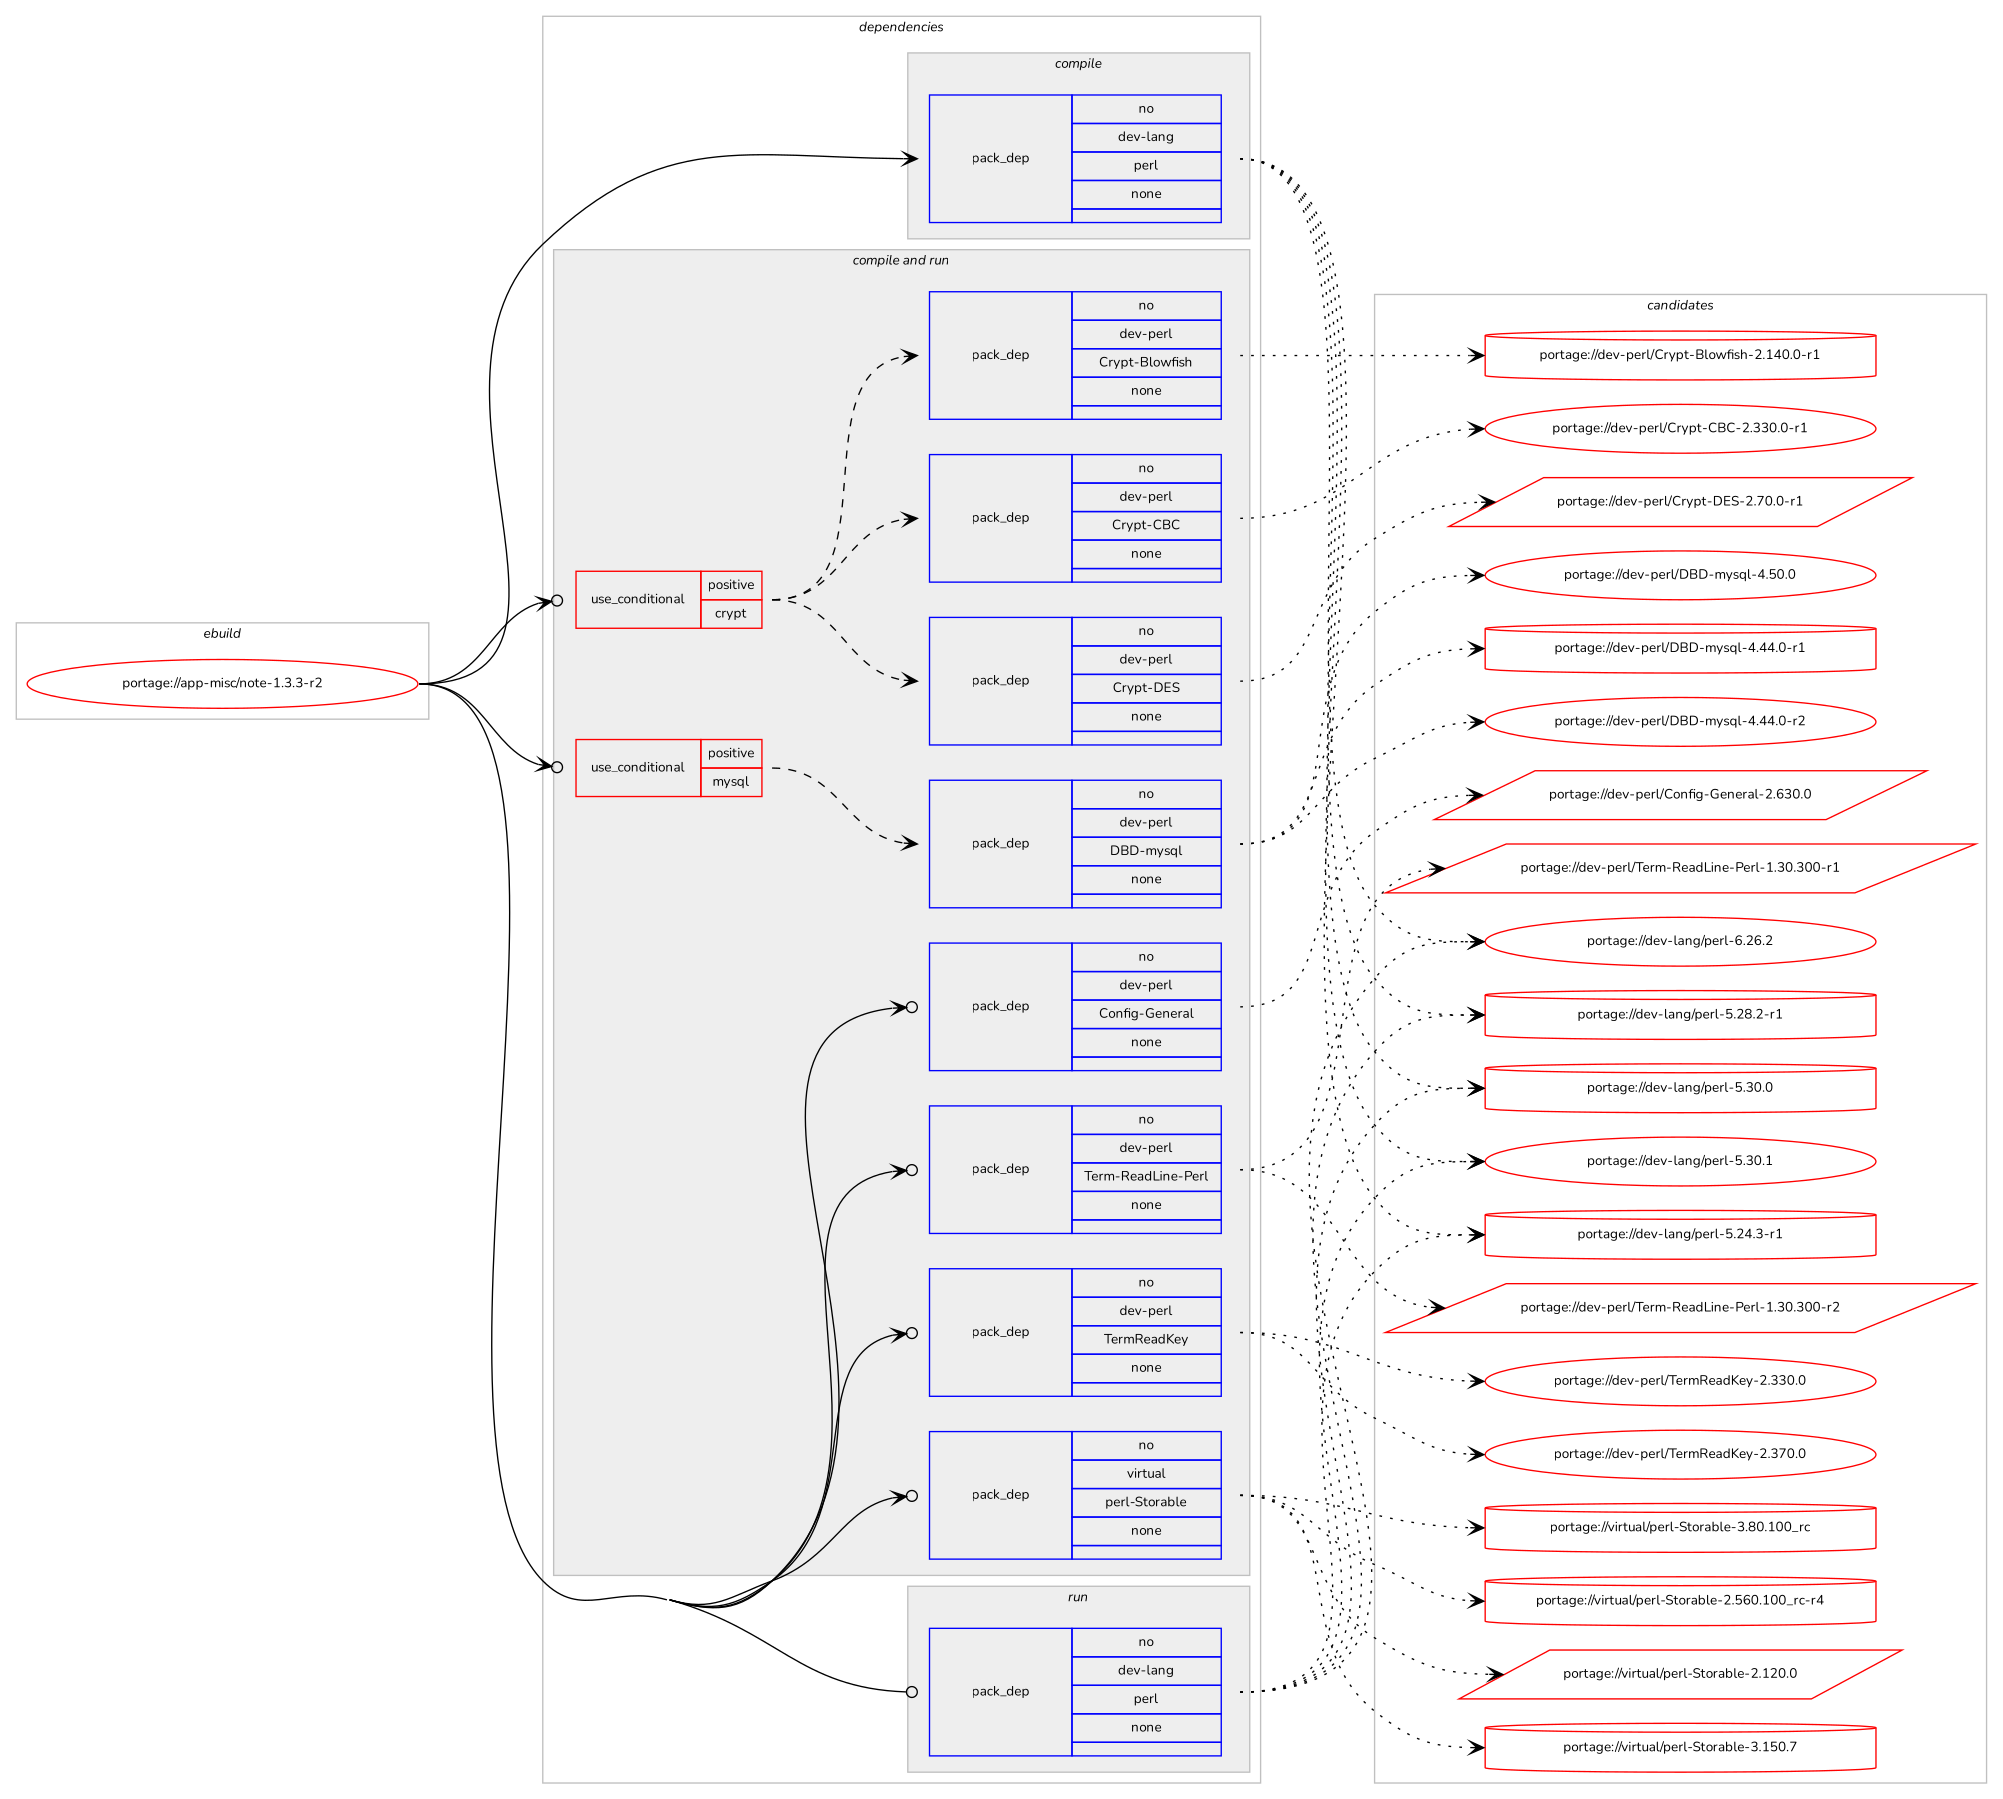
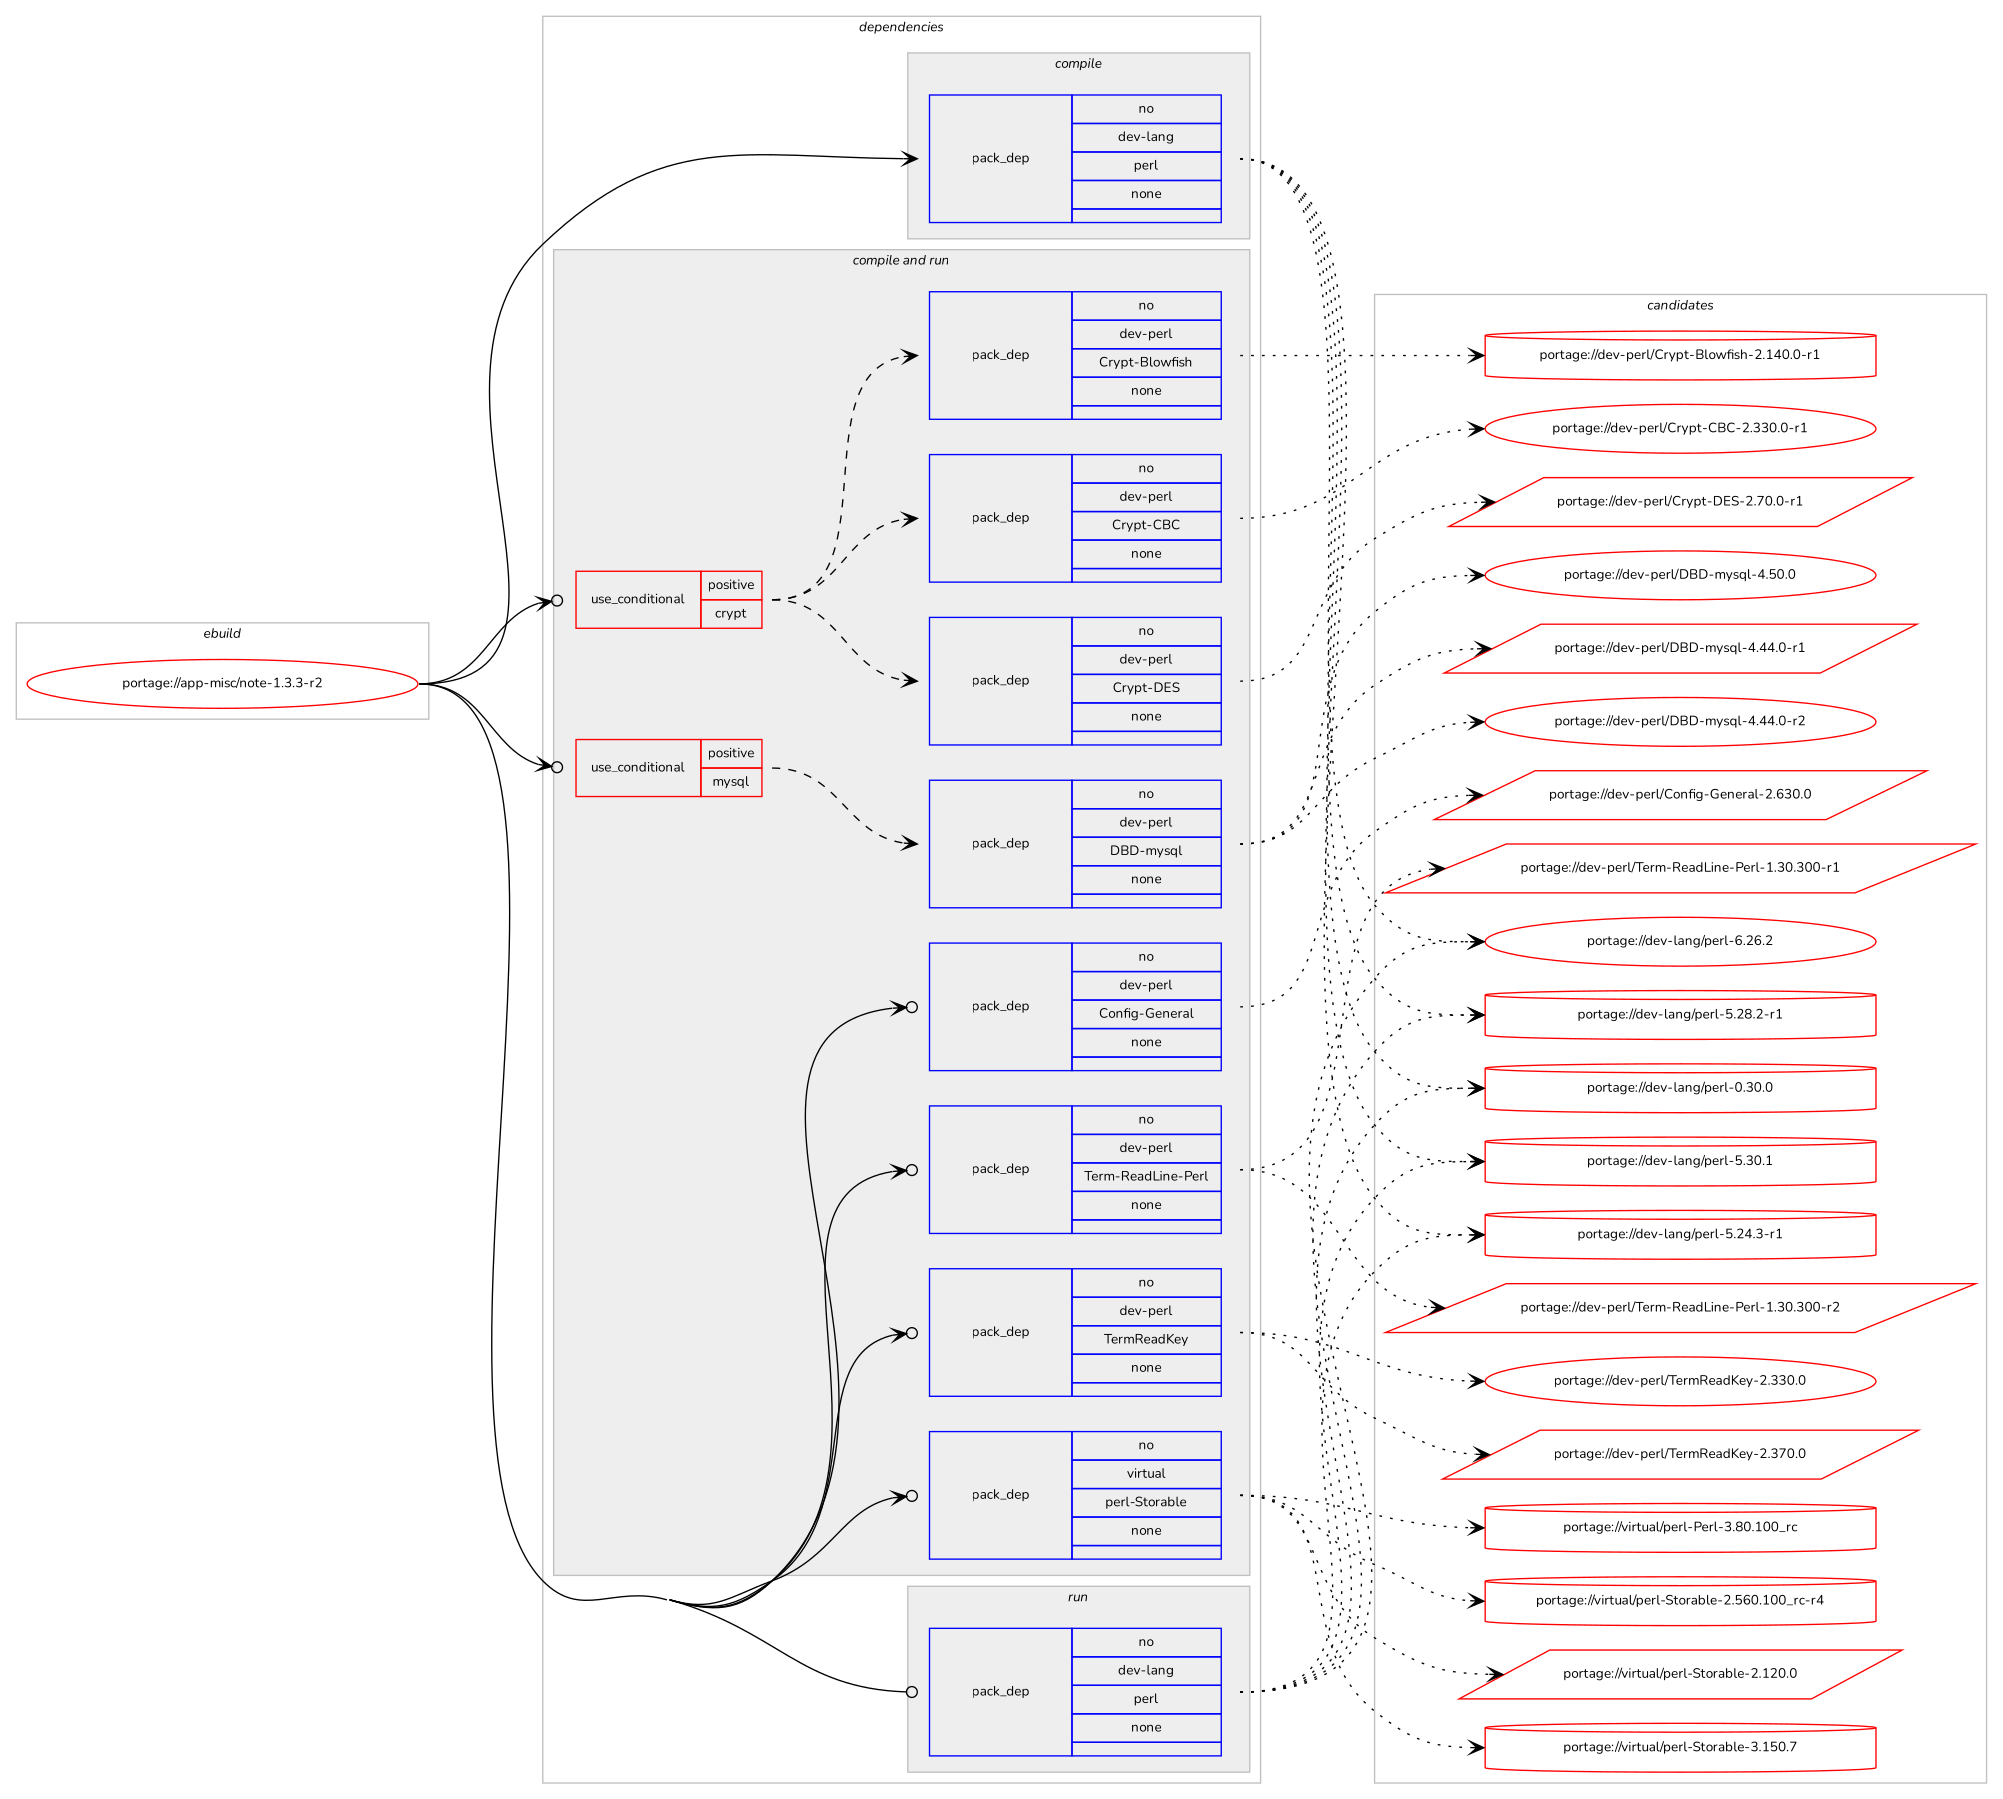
node "portage://dev-perl/DBD-mysql-4.44.0-r1": shape cylinder -> parallelogram
node "portage://dev-lang/perl-5.30.0": label "portage://dev-lang/perl-5.30.0" -> "portage://dev-lang/perl-0.30.0"
node "portage://dev-lang/perl-5.30.1": shape ellipse -> cylinder
node "portage://dev-perl/TermReadKey-2.370.0": shape ellipse -> parallelogram
node "portage://virtual/perl-Storable-3.80.100_rc": label "portage://virtual/perl-Storable-3.80.100_rc" -> "portage://virtual/perl-Perl-3.80.100_rc"
